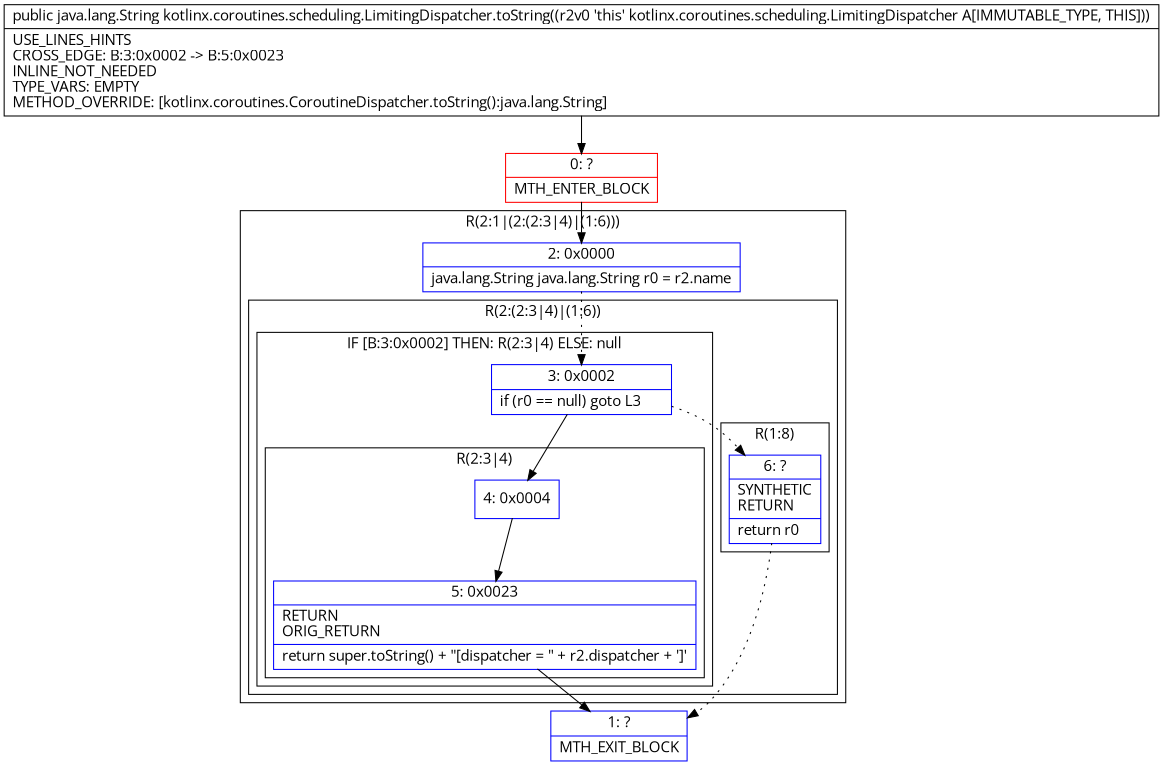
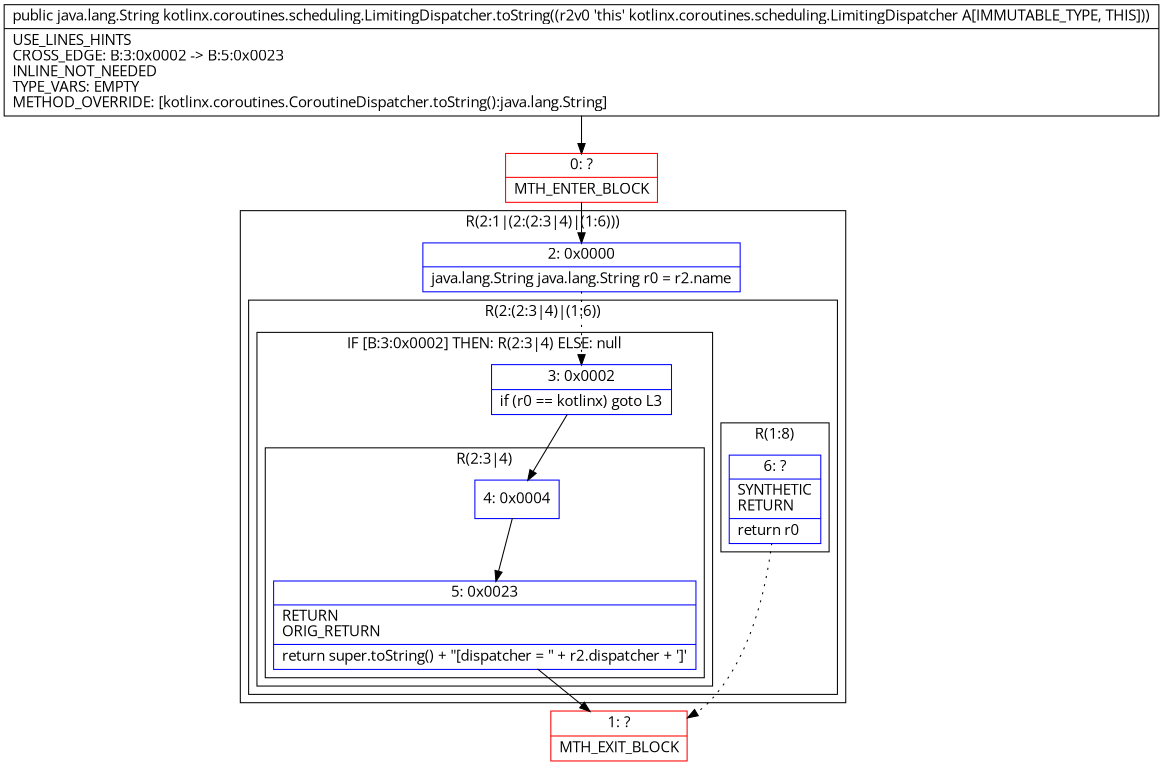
node "3: 0x0002": text "if (r0 == null) goto L3" -> "if (r0 == kotlinx) goto L3"
edge "3: 0x0002" -> "6: ?": removed
node "1: ?": color blue -> red
